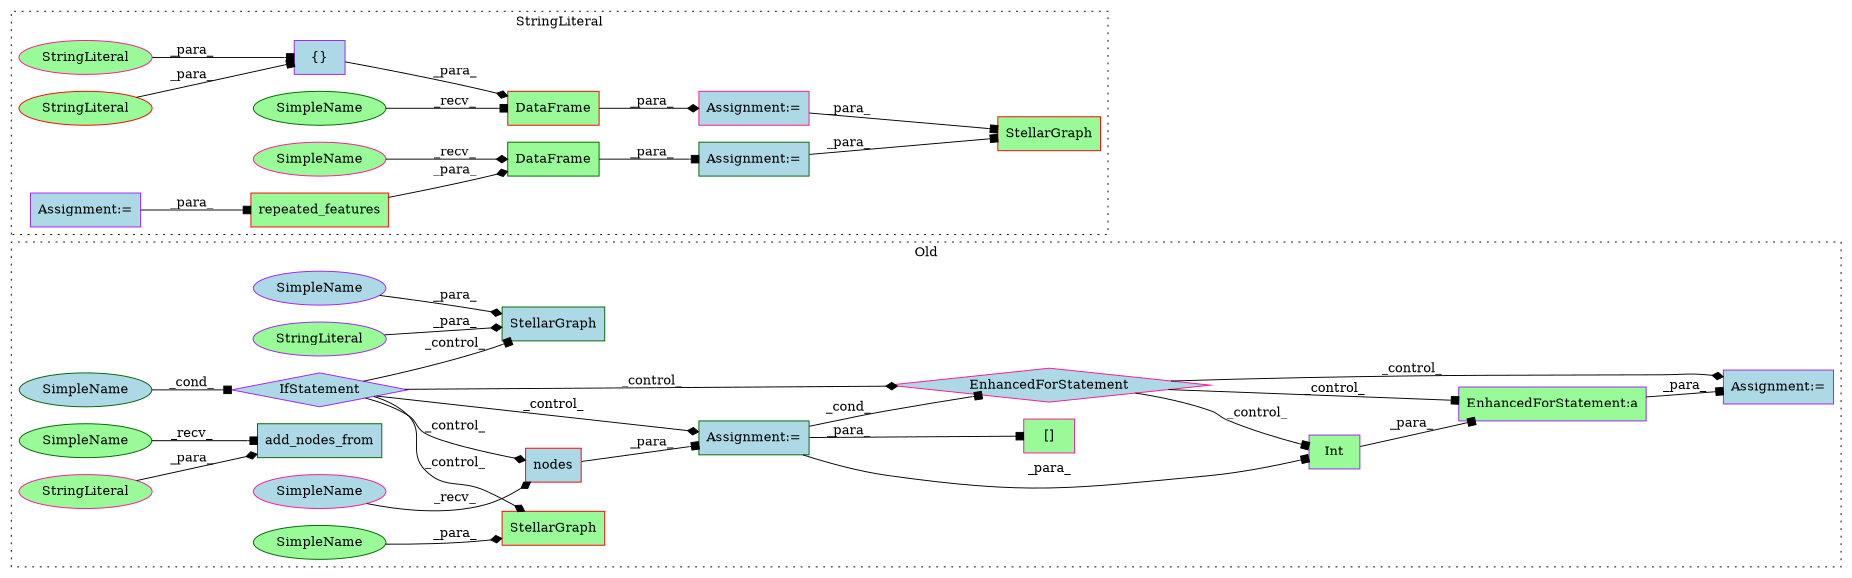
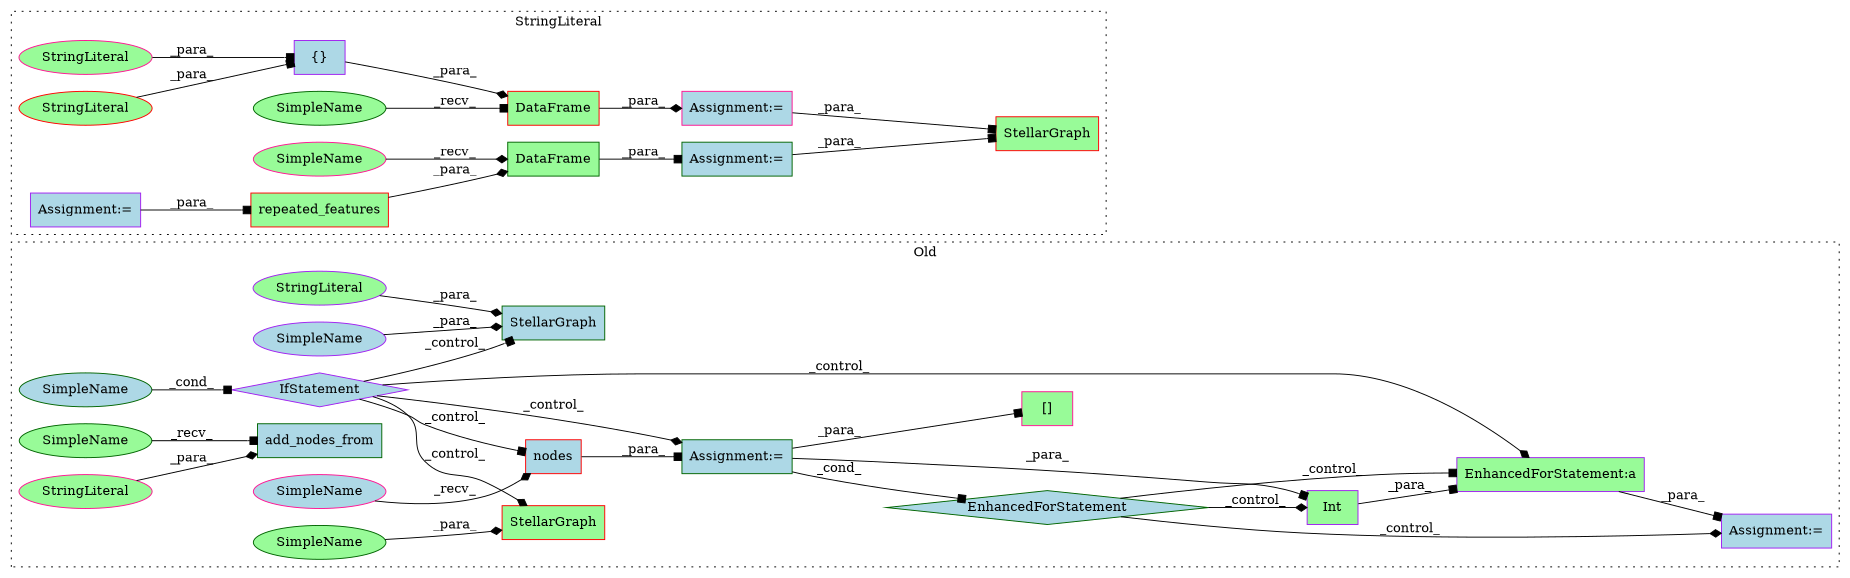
node "EnhancedForStatement": color deeppink -> darkgreen
edge "IfStatement" -> "EnhancedForStatement": now "IfStatement" -> "EnhancedForStatement:a"
edge "EnhancedForStatement" -> "Int": arrowhead box -> diamond
edge "IfStatement" -> "nodes": arrowhead diamond -> box
